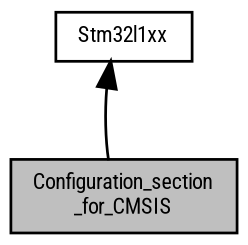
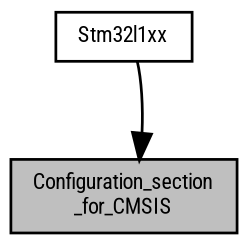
edge "Configuration_section _for_CMSIS" -> "Stm32l1xx": reversed
